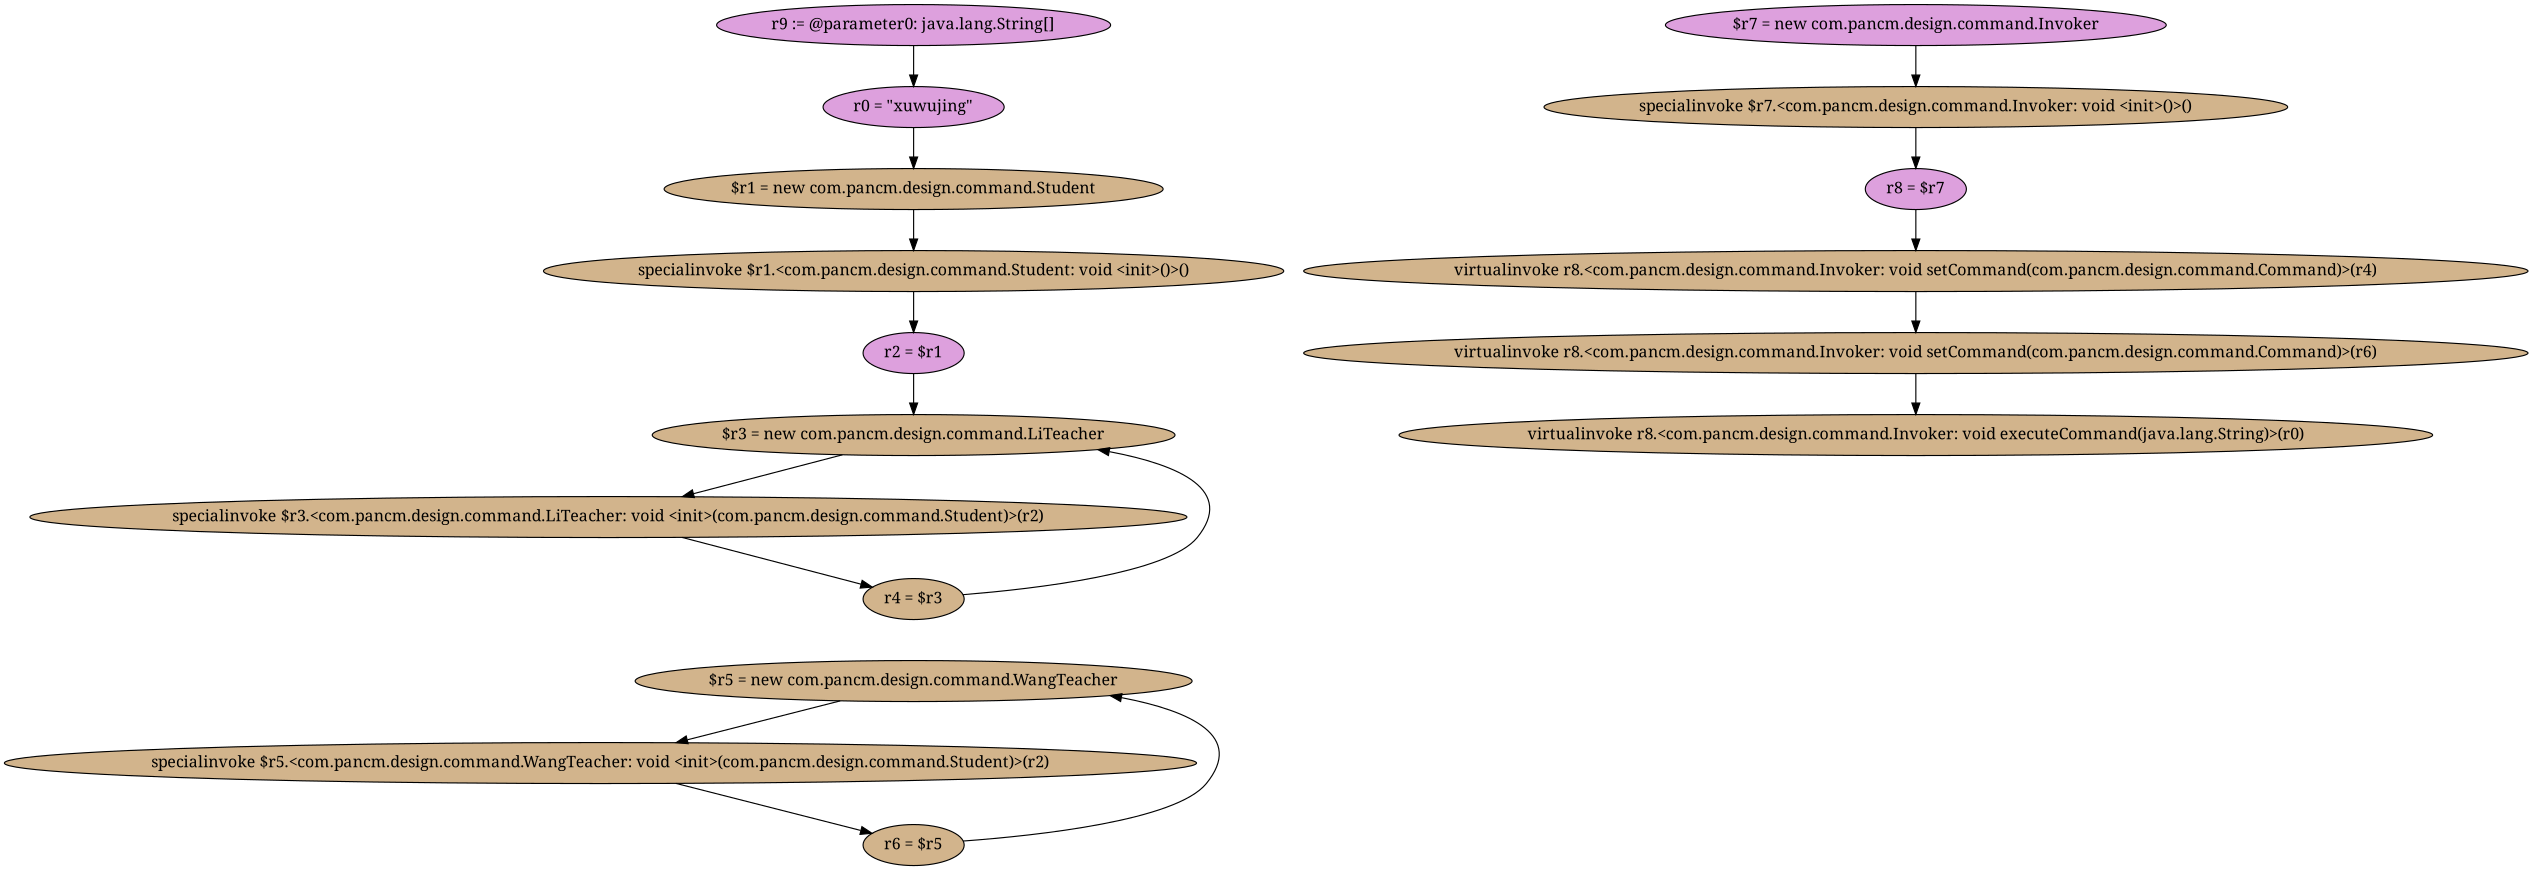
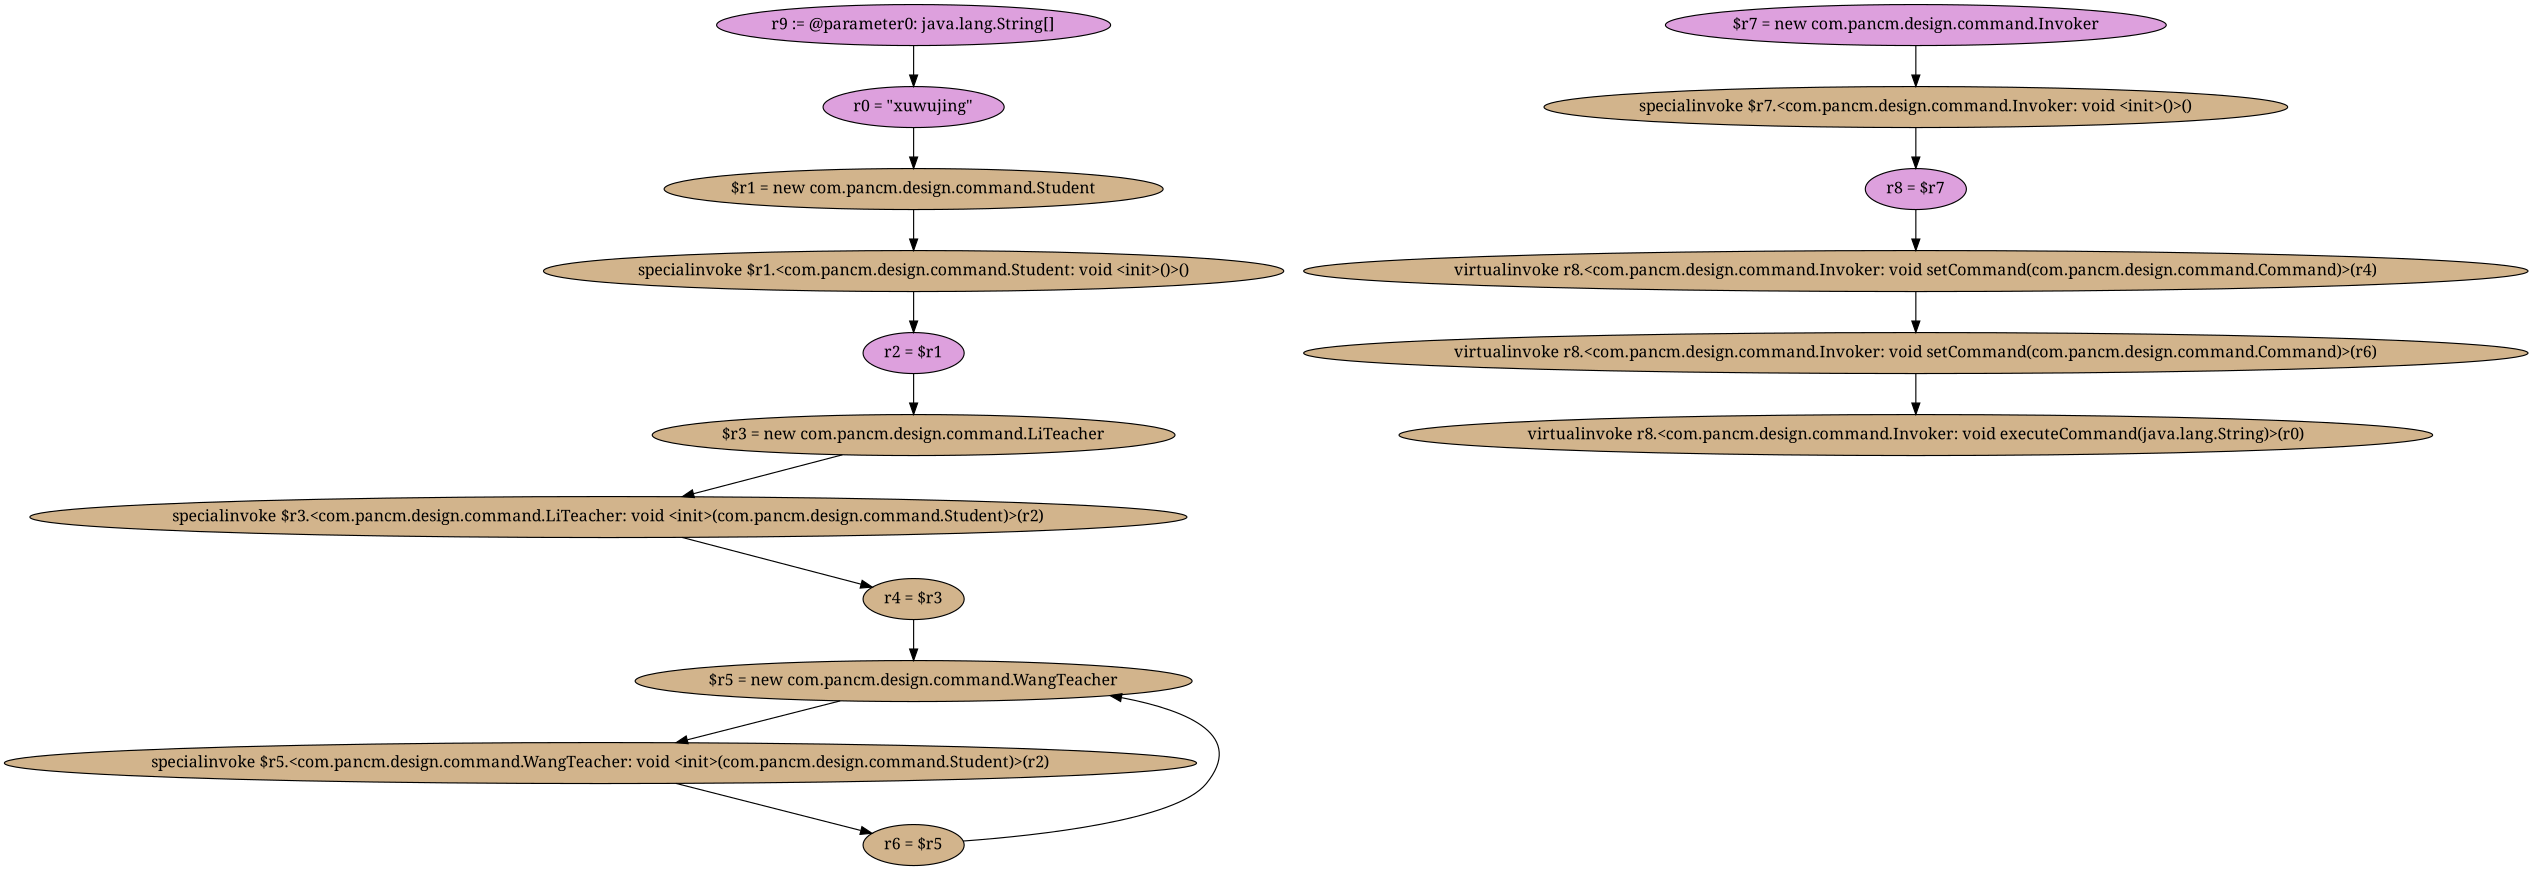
edge "r4 = $r3" -> "$r3 = new com.pancm.design.command.LiTeacher": now "r4 = $r3" -> "$r5 = new com.pancm.design.command.WangTeacher"
